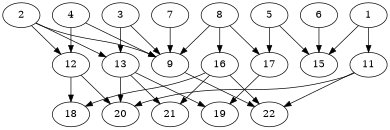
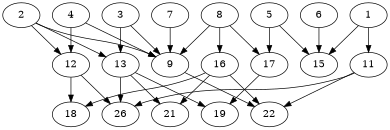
node "20": label "20" -> "26"
